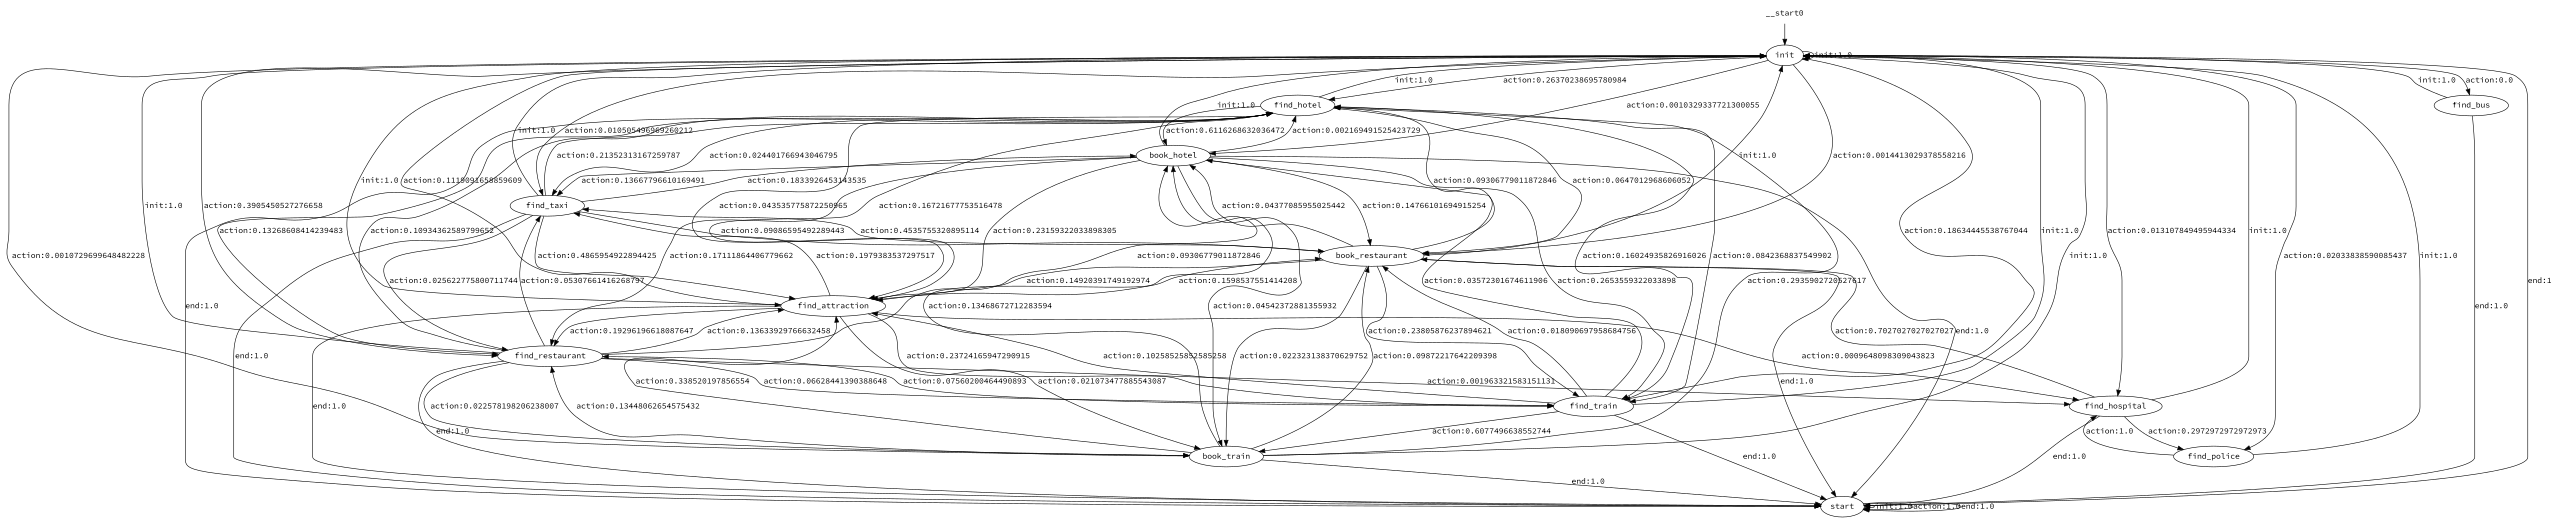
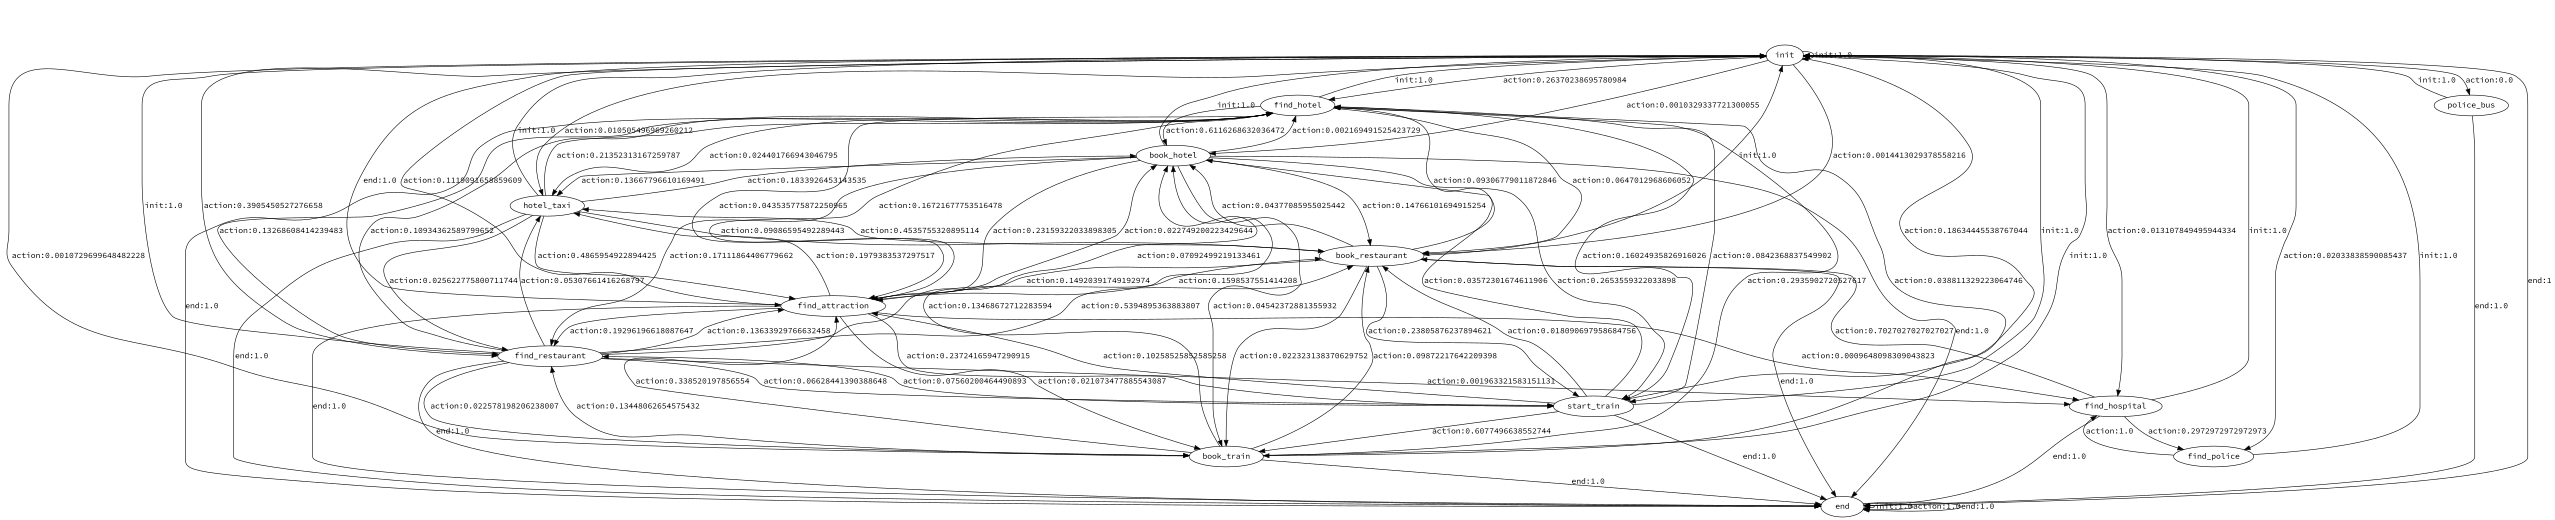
node "__start0": removed
node "find_bus": label "find_bus" -> "police_bus"
edge "find_attraction" -> "init": label "init:1.0" -> "end:1.0"
node "find_taxi": label "find_taxi" -> "hotel_taxi"
edge "find_restaurant" -> "book_hotel": label "action:0.09306779011872846" -> "action:0.07092499219133461"
edge "find_attraction" -> "book_hotel": added, label "action:0.022749200223429644"
edge "find_hotel" -> "book_train": added, label "action:0.038811329223064746"
edge "find_restaurant" -> "book_restaurant": added, label "action:0.5394895363883807"
node "find_train": label "find_train" -> "start_train"
node "start": label "start" -> "end"
